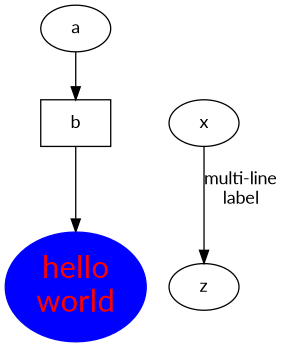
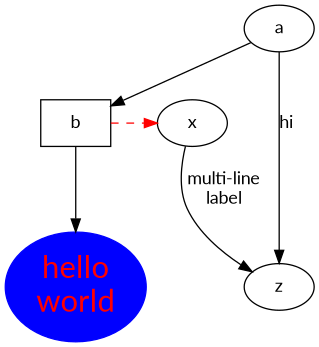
edge "b" -> "x": added
edge "a" -> "z": added, label "hi"
